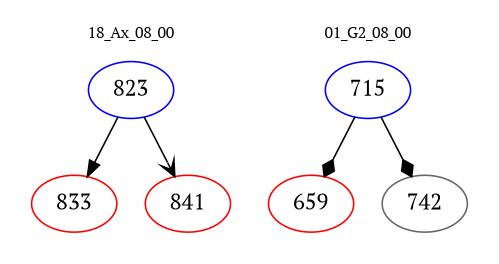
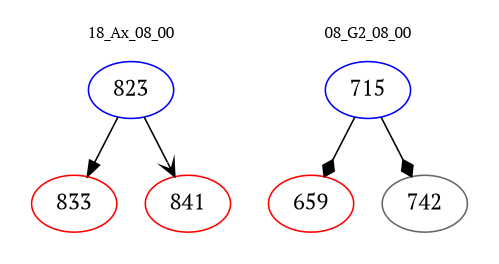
cluster "01_G2_08_00": label "01_G2_08_00" -> "08_G2_08_00"
